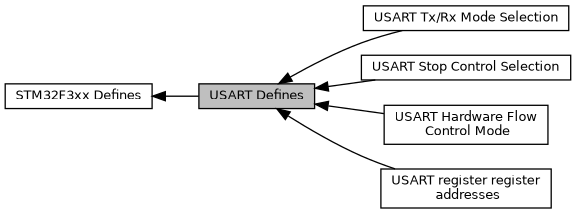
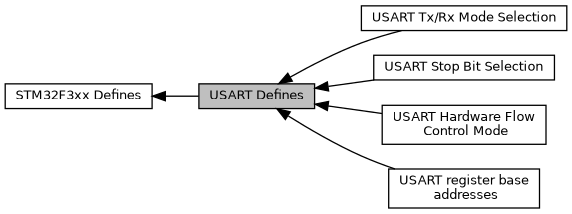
node "USART Stop Control Selection": label "USART Stop Control Selection" -> "USART Stop Bit Selection"
node "USART register register addresses": label "USART register register addresses" -> "USART register base addresses"
